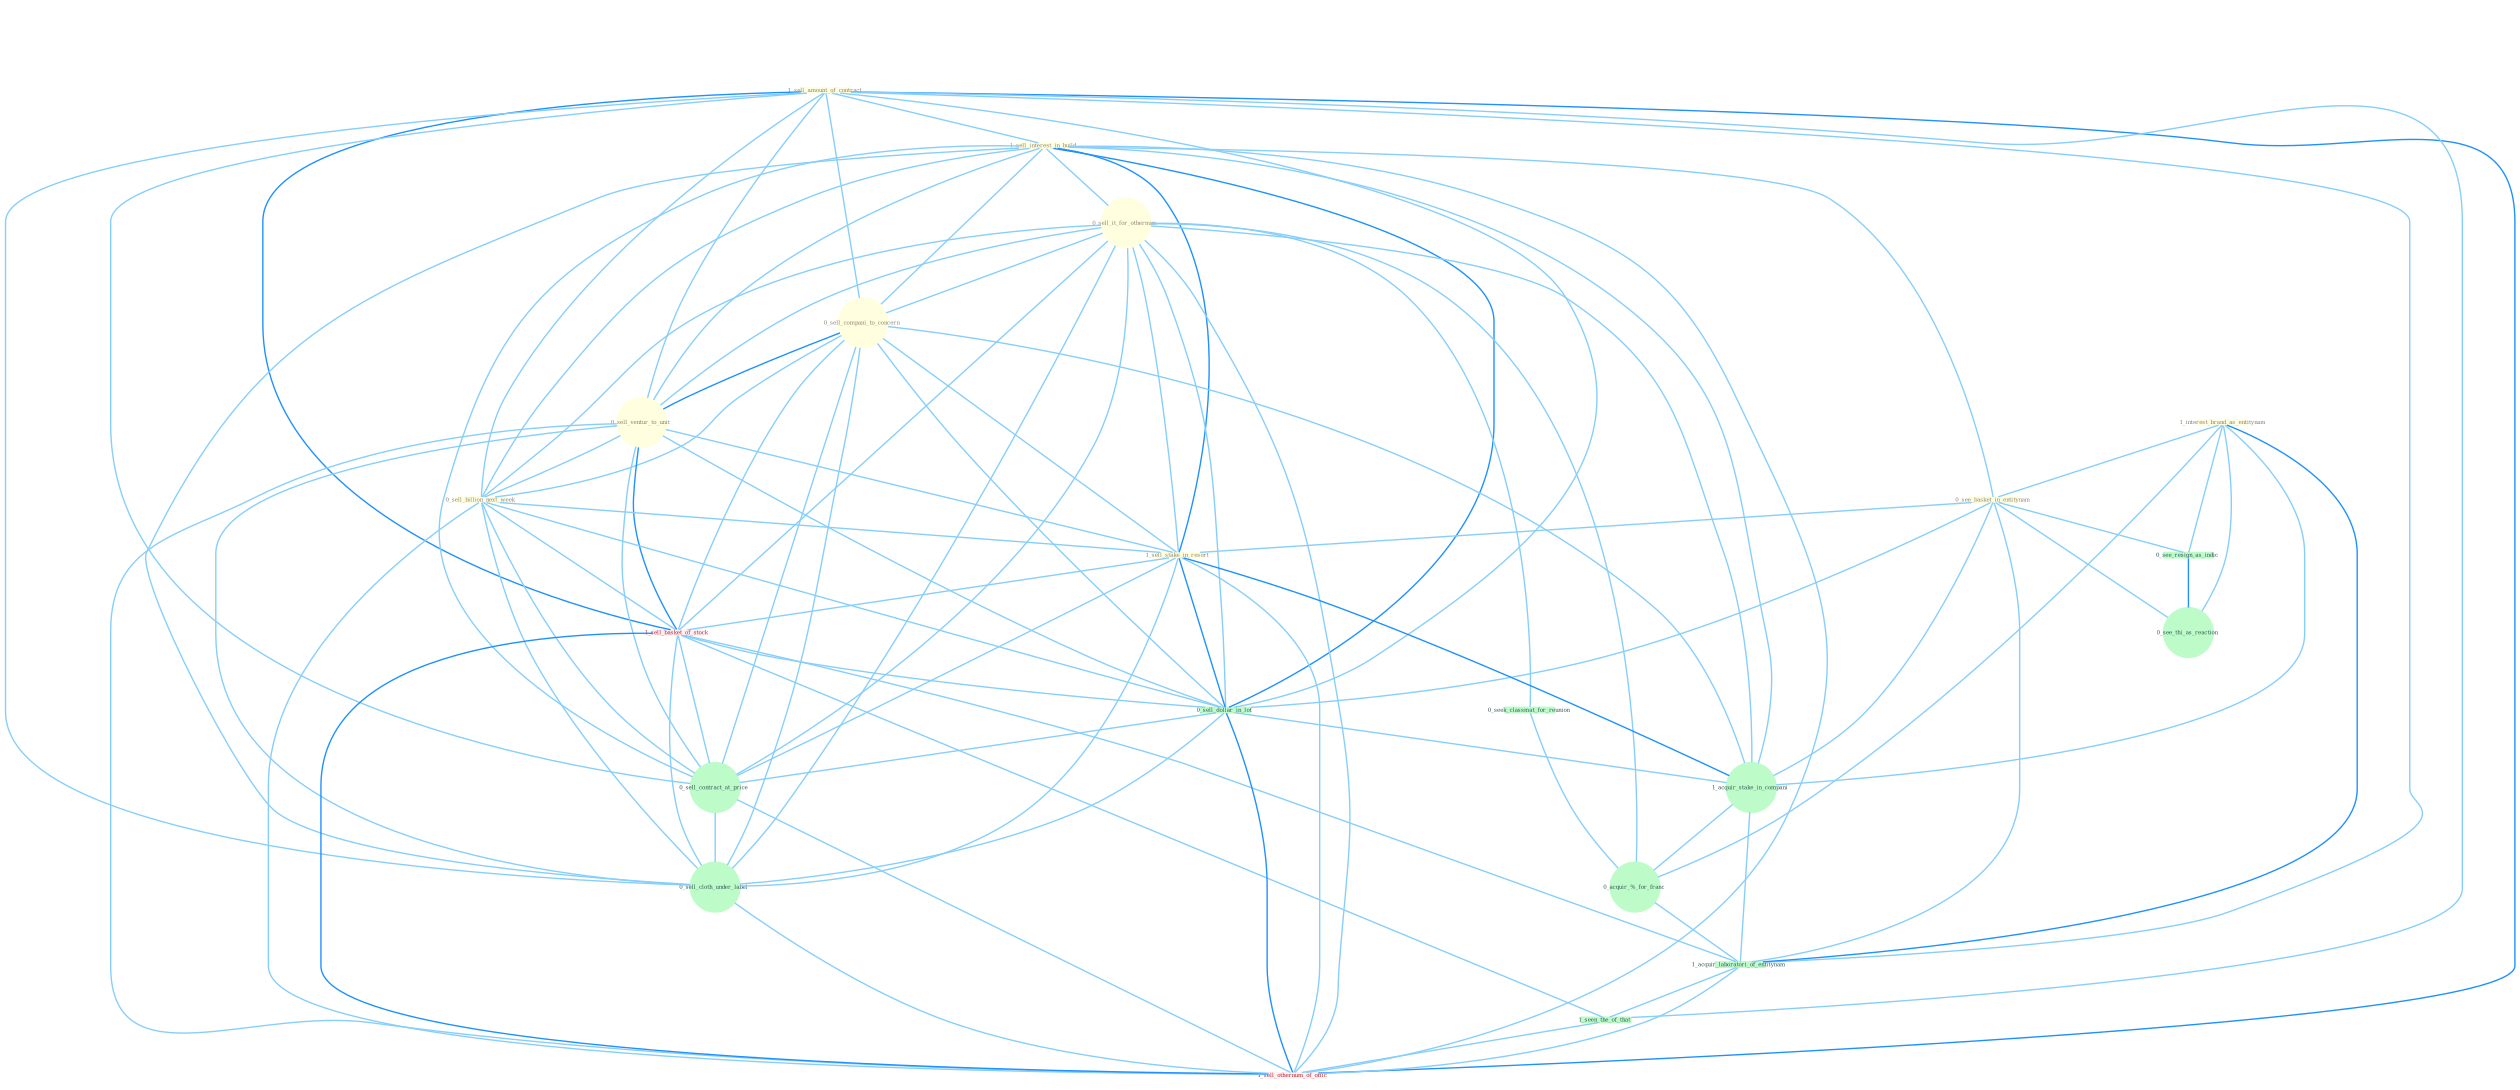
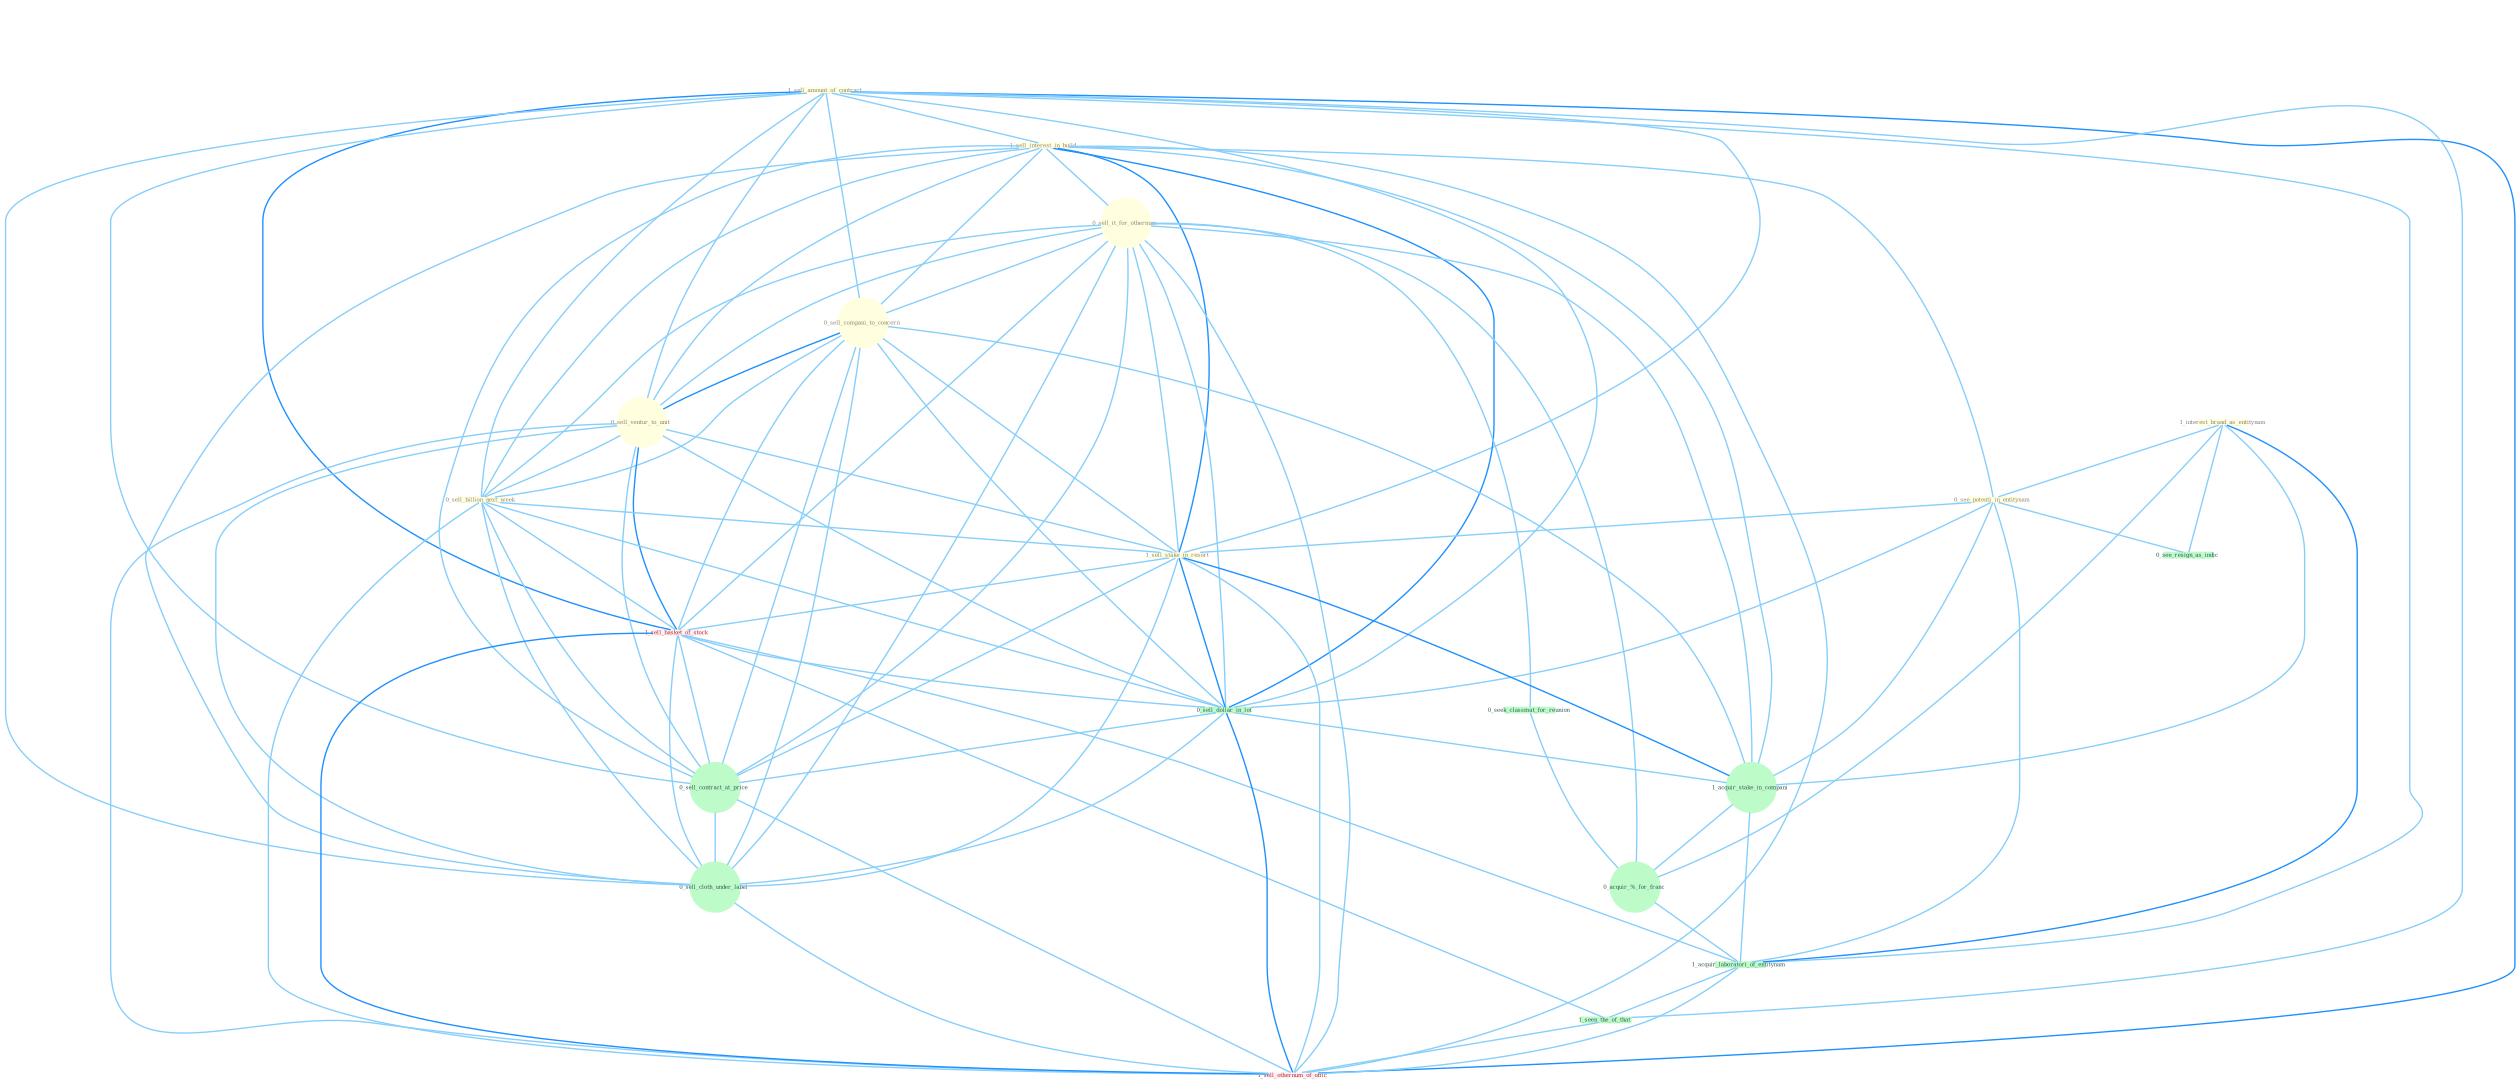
edge "1_sell_amount_of_contract" -- "1_sell_stake_in_resort": added
node "0_see_basket_in_entitynam": label "0_see_basket_in_entitynam" -> "0_see_potenti_in_entitynam"
node "0_see_thi_as_reaction": removed
